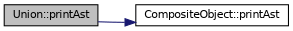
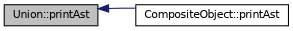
edge "Union::printAst" -> "CompositeObject::printAst": reversed
